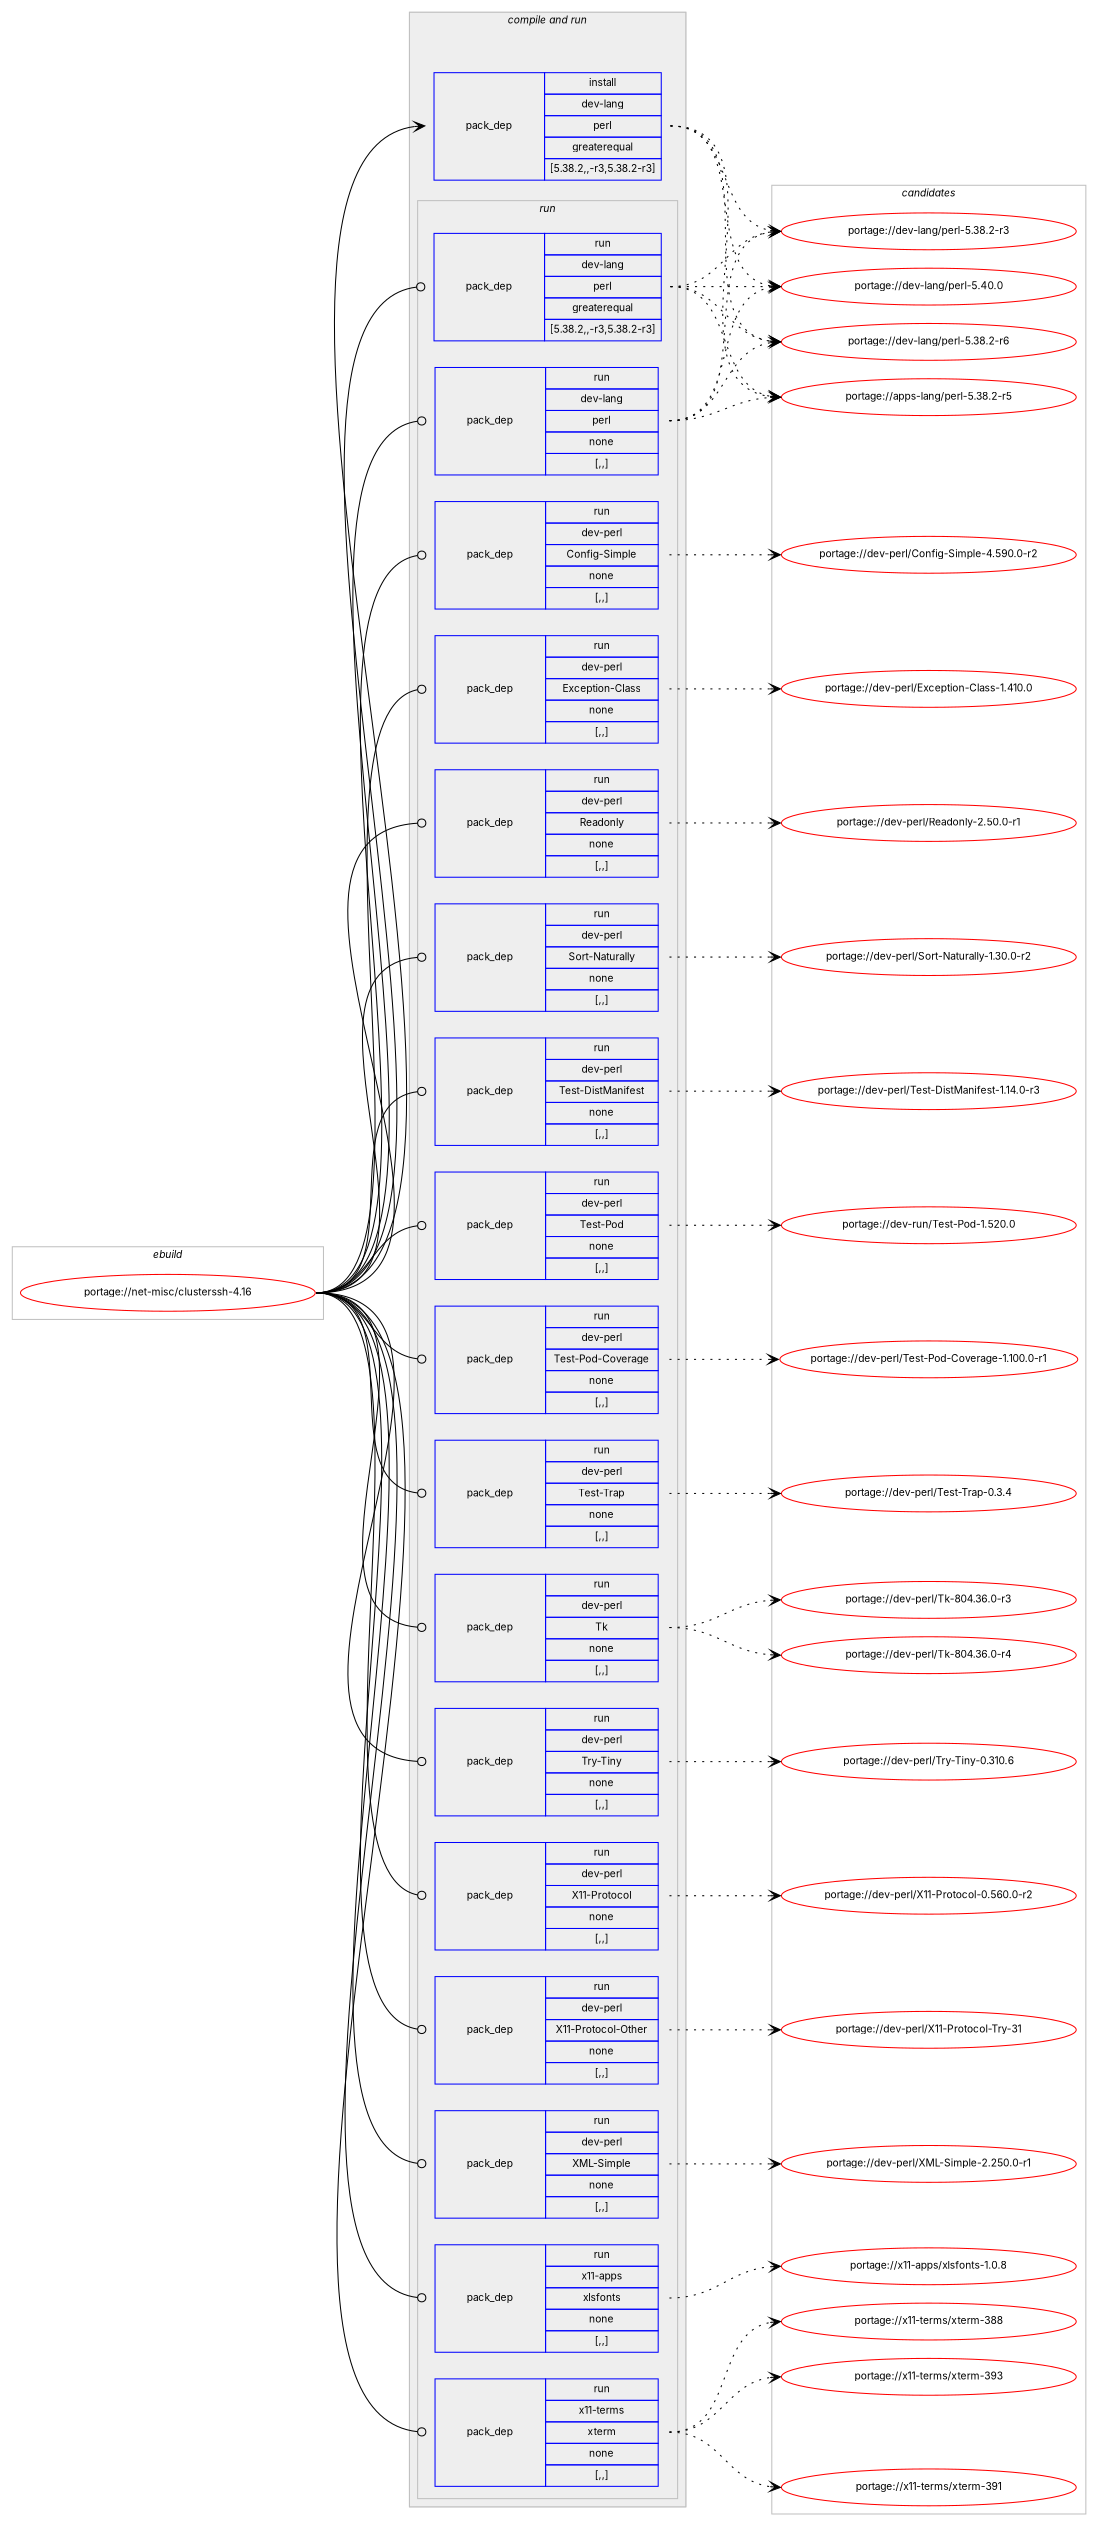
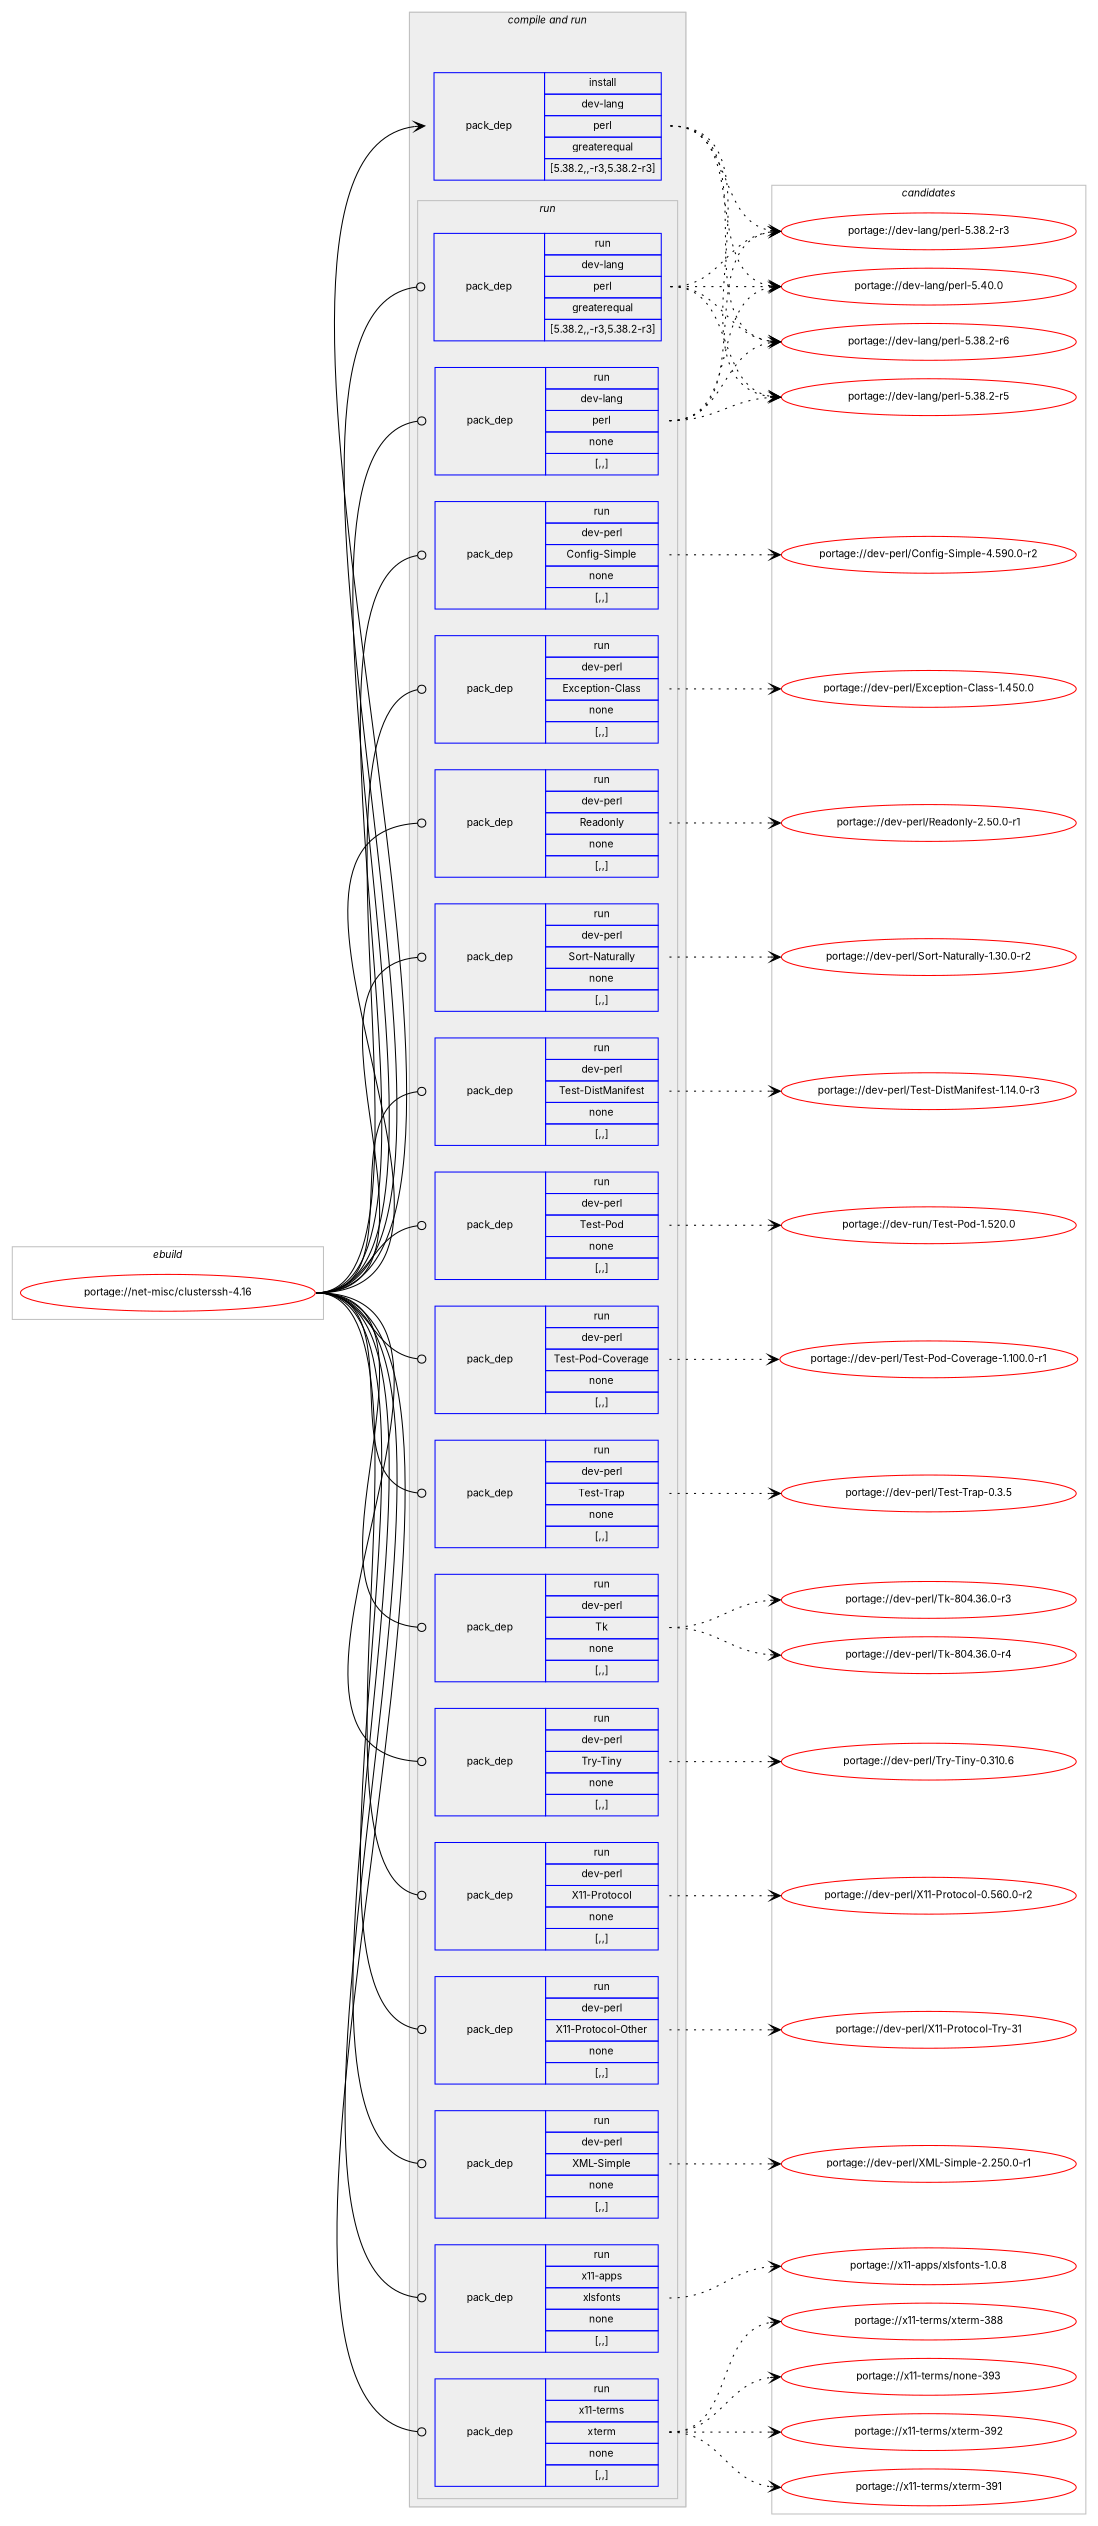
node "portage://apps-lang/perl-5.38.2-r5": label "portage://apps-lang/perl-5.38.2-r5" -> "portage://dev-lang/perl-5.38.2-r5"
node "portage://dev-perl/Exception-Class-1.410.0": label "portage://dev-perl/Exception-Class-1.410.0" -> "portage://dev-perl/Exception-Class-1.450.0"
node "portage://dev-perl/Test-Trap-0.3.4": label "portage://dev-perl/Test-Trap-0.3.4" -> "portage://dev-perl/Test-Trap-0.3.5"
node "portage://x11-terms/xterm-393": label "portage://x11-terms/xterm-393" -> "portage://x11-terms/none-393"
node "portage://x11-terms/xterm-392": added
